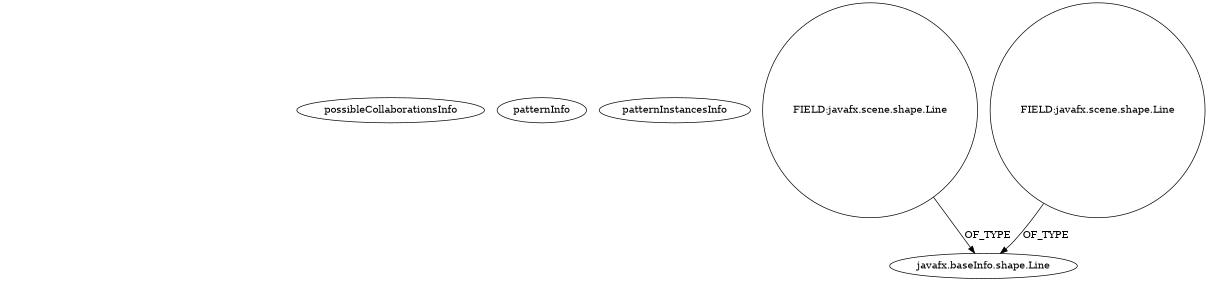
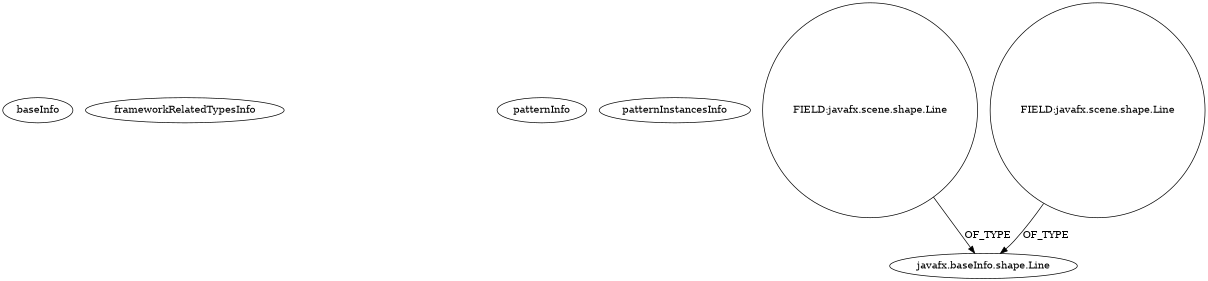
node "baseInfo": added
node "frameworkRelatedTypesInfo": added
node "possibleCollaborationsInfo": removed
